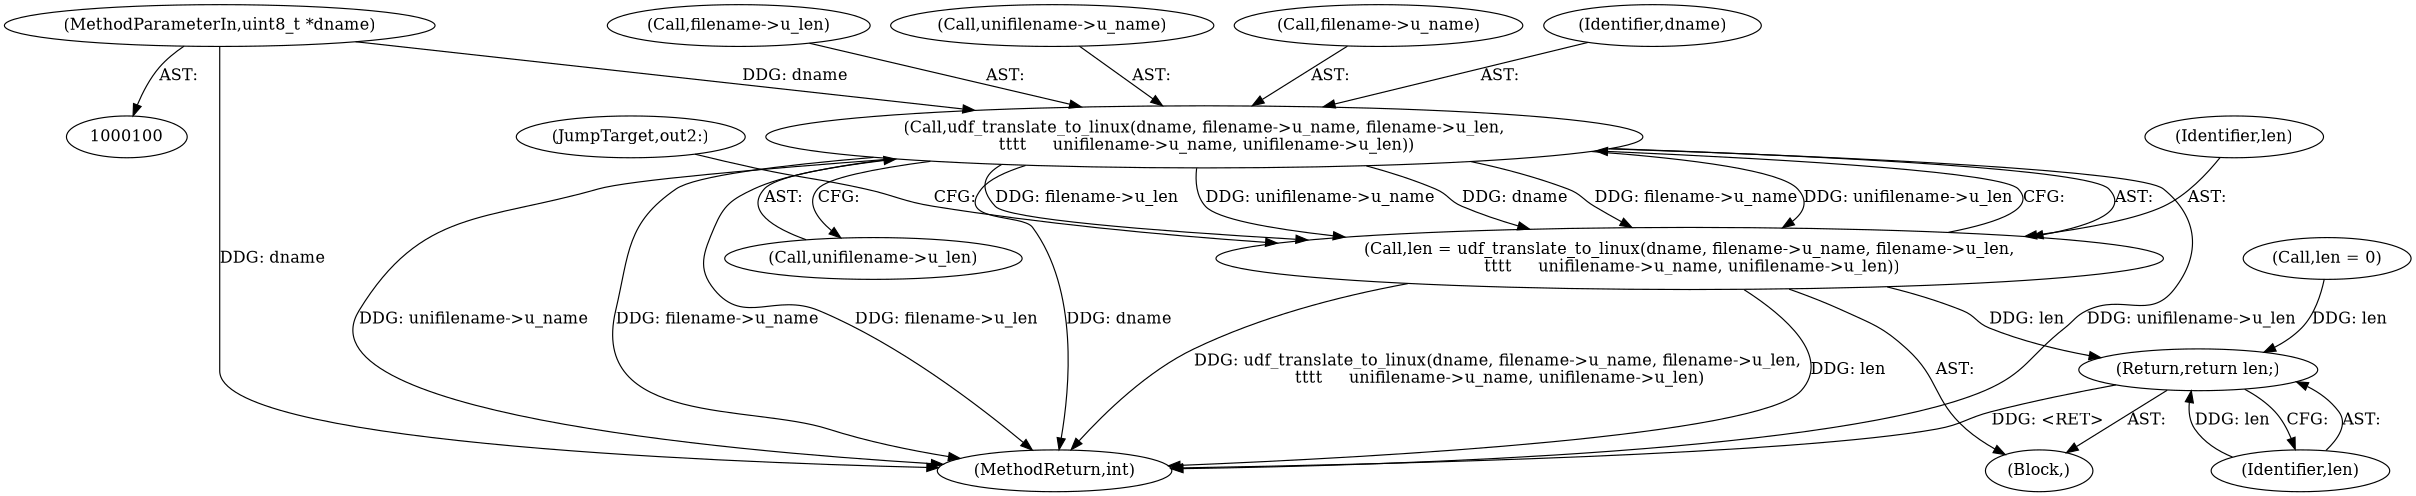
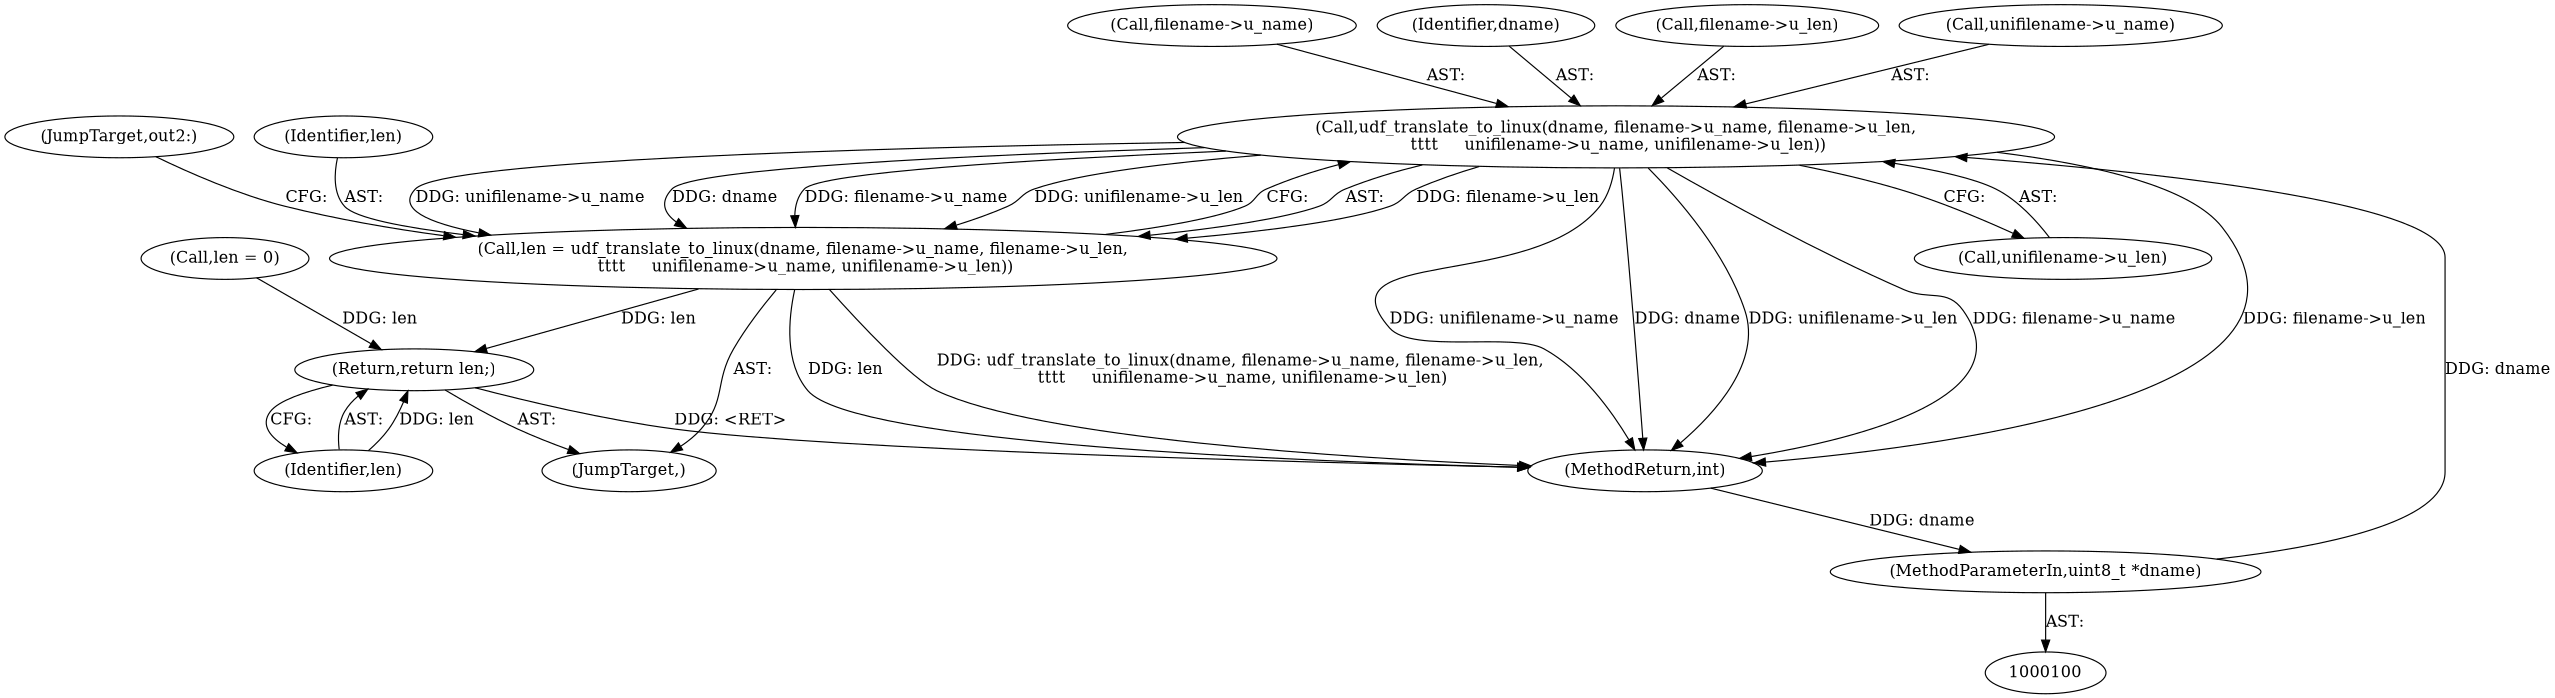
edge "(MethodParameterIn,uint8_t *dname)" -> "(MethodReturn,int)": reversed
node "(Block,)": label "(Block,)" -> "(JumpTarget,)"
